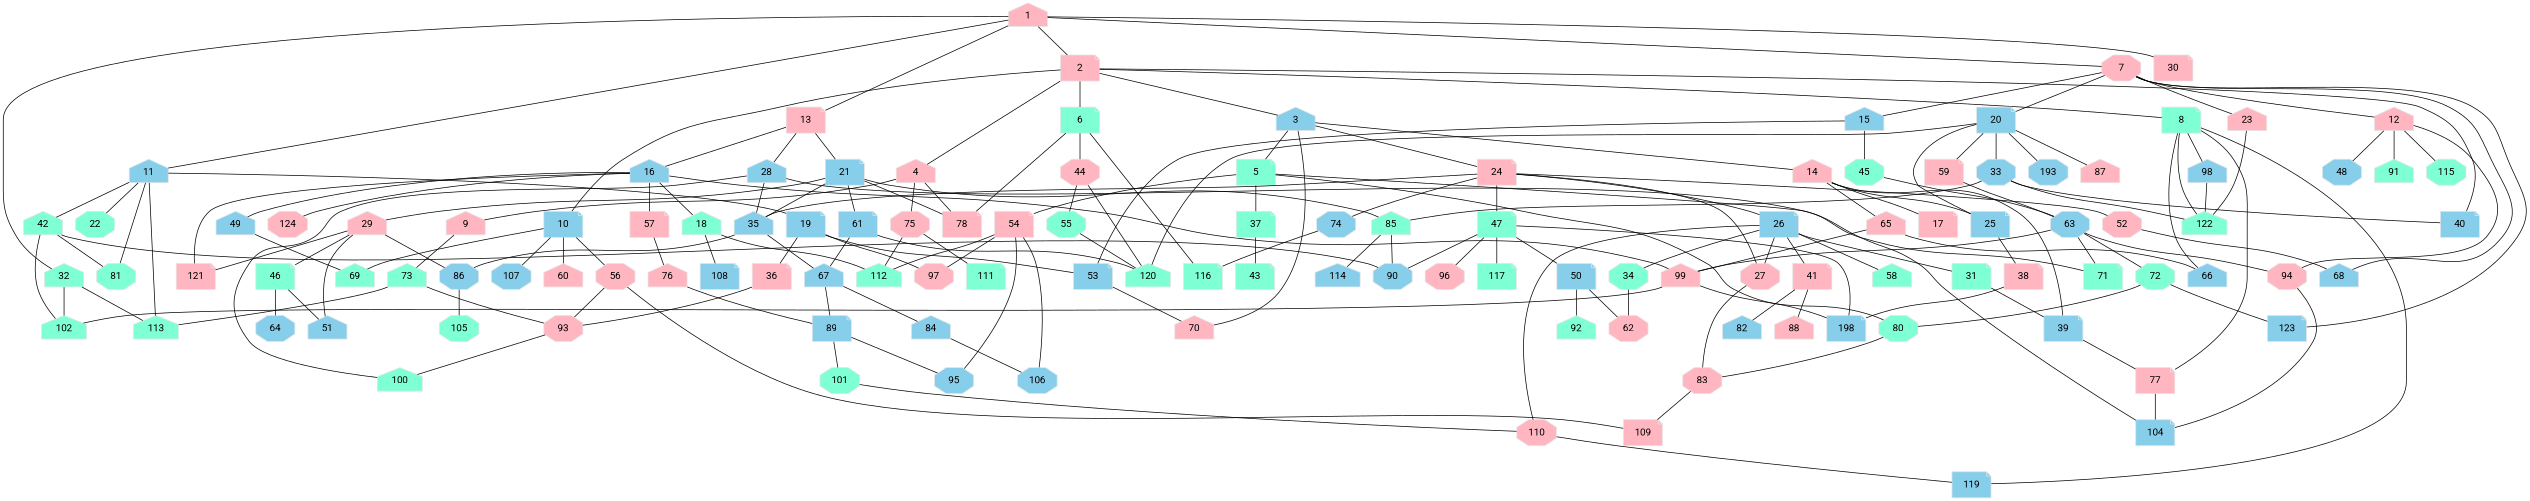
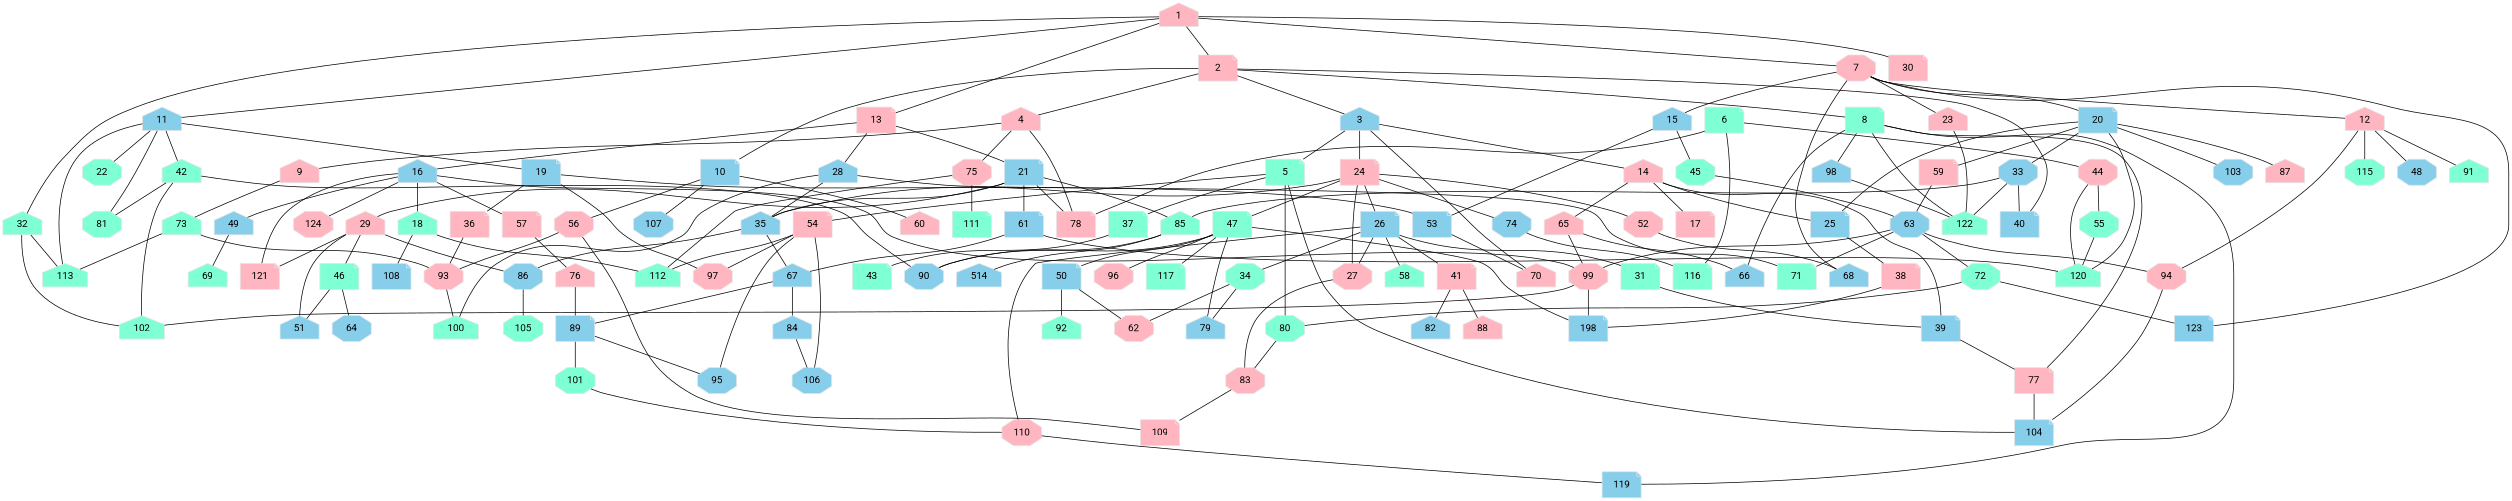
edge "2" -- "6": removed
node "193": label "193" -> "103"
edge "10" -- "69": removed
node "114": label "114" -> "514"
node "99": shape house -> octagon
node "79": added
